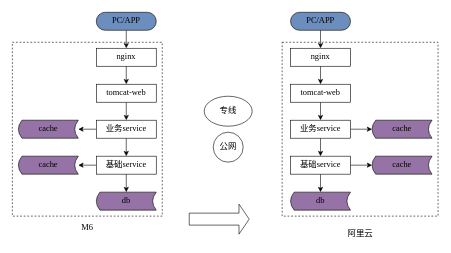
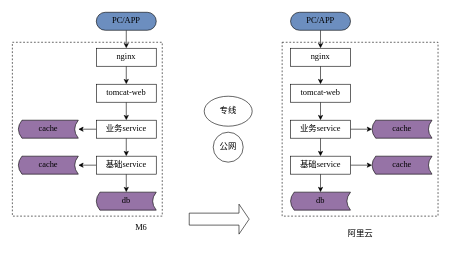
node "M6": moved (87, 228) -> (141, 228)
